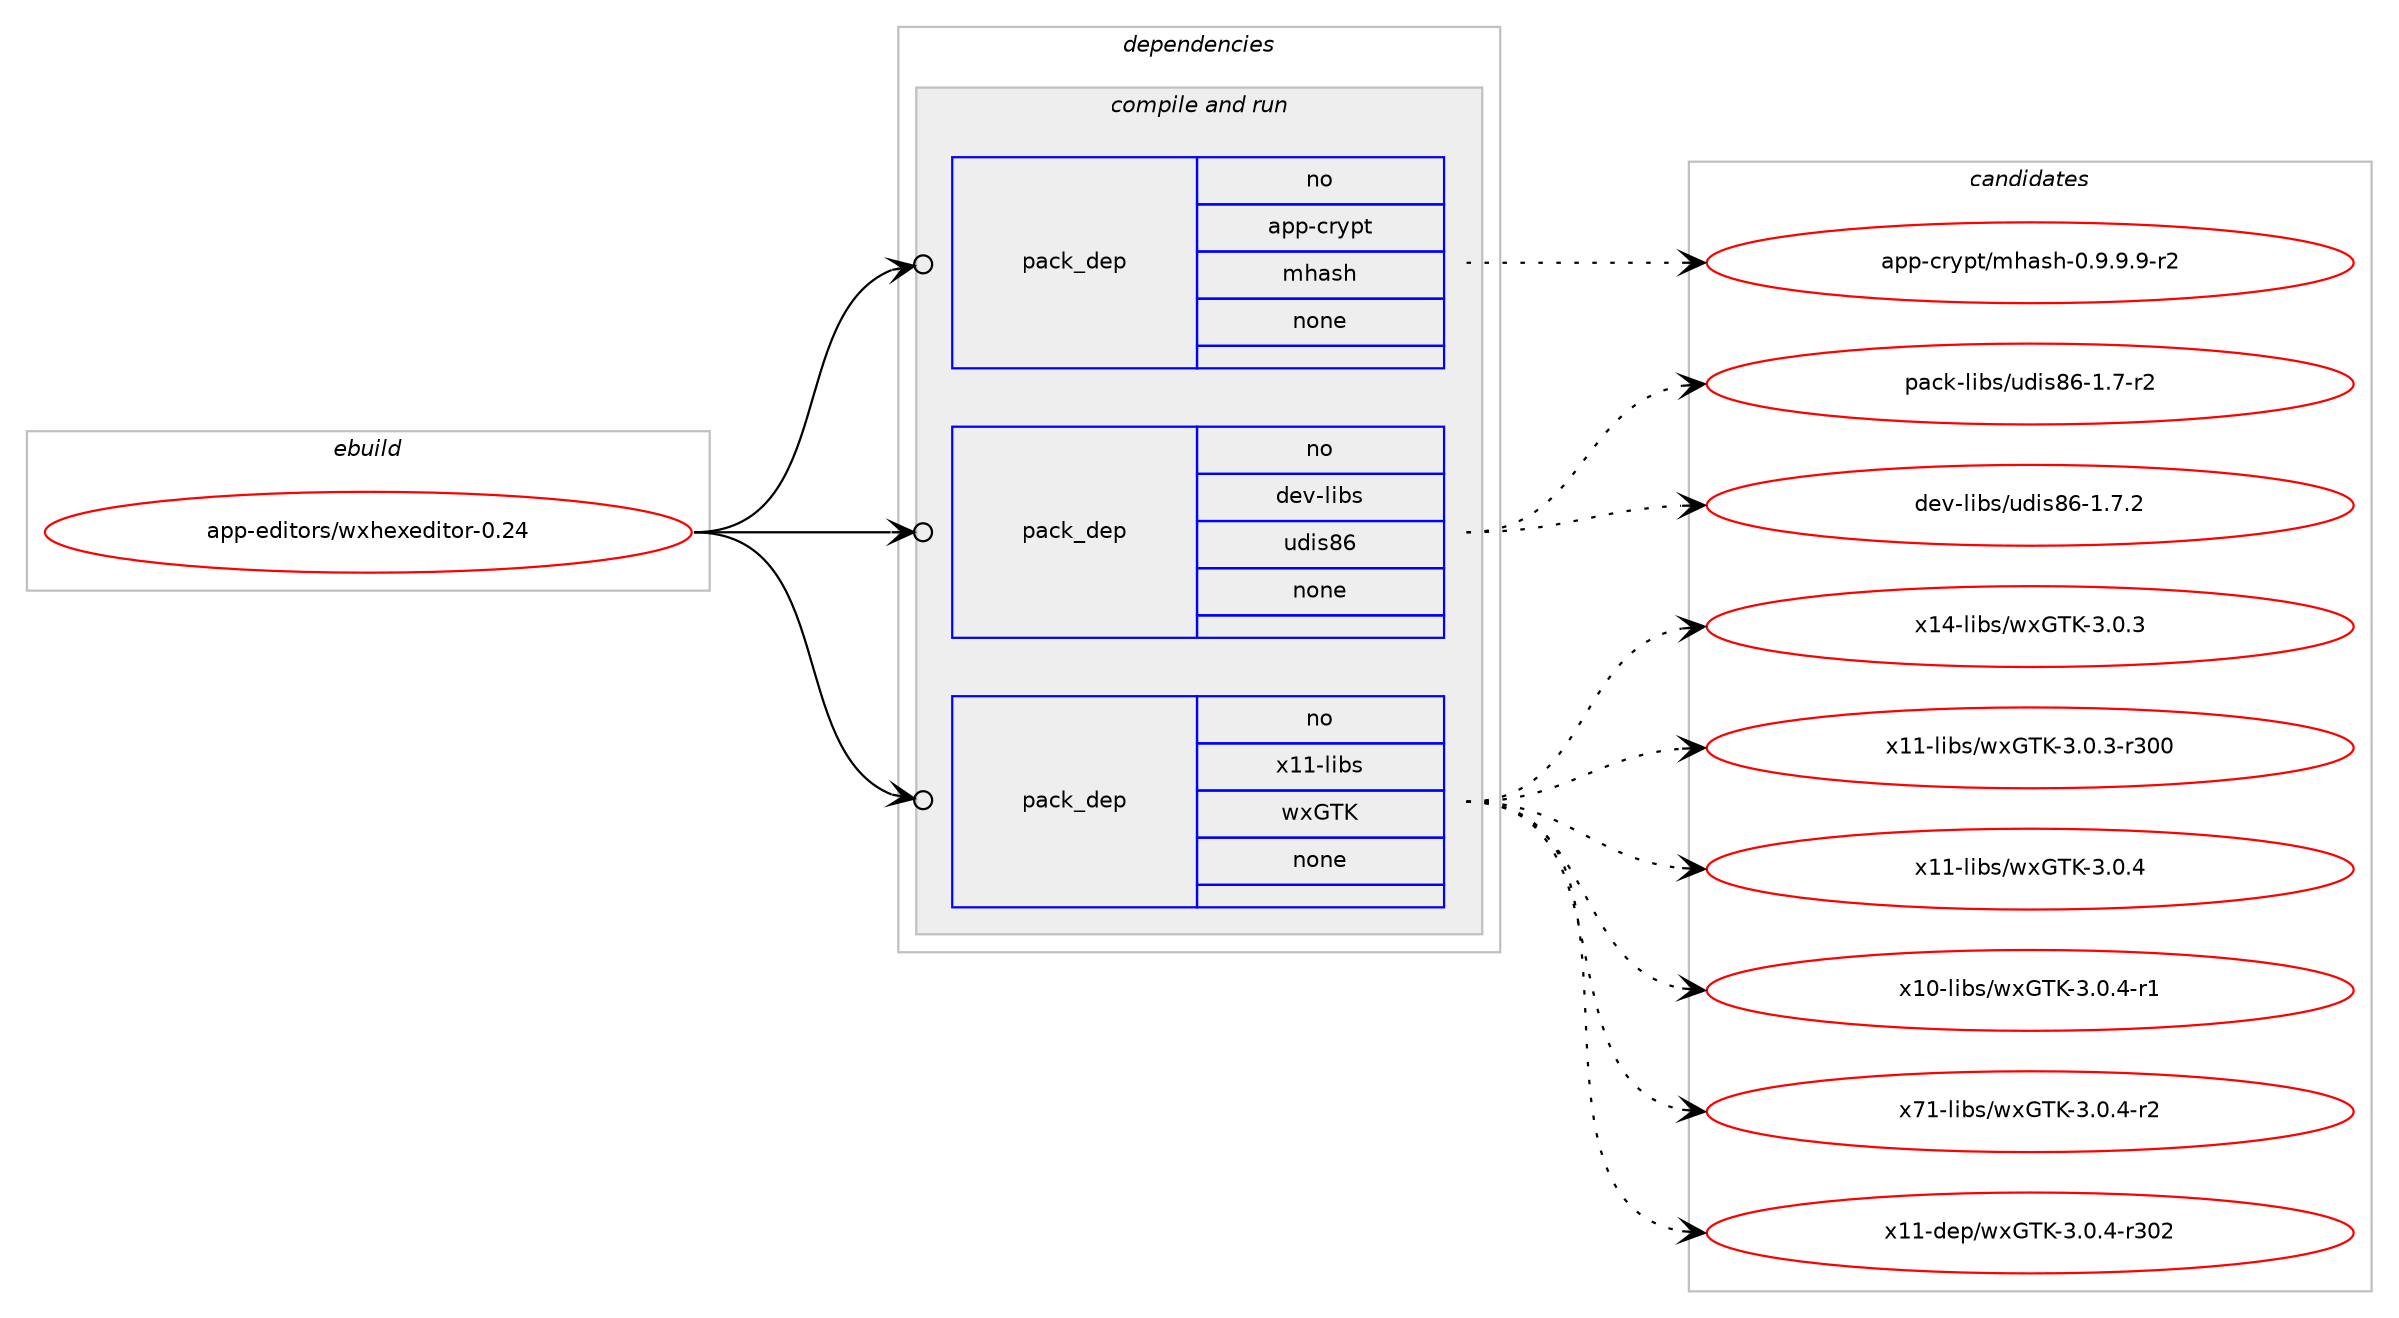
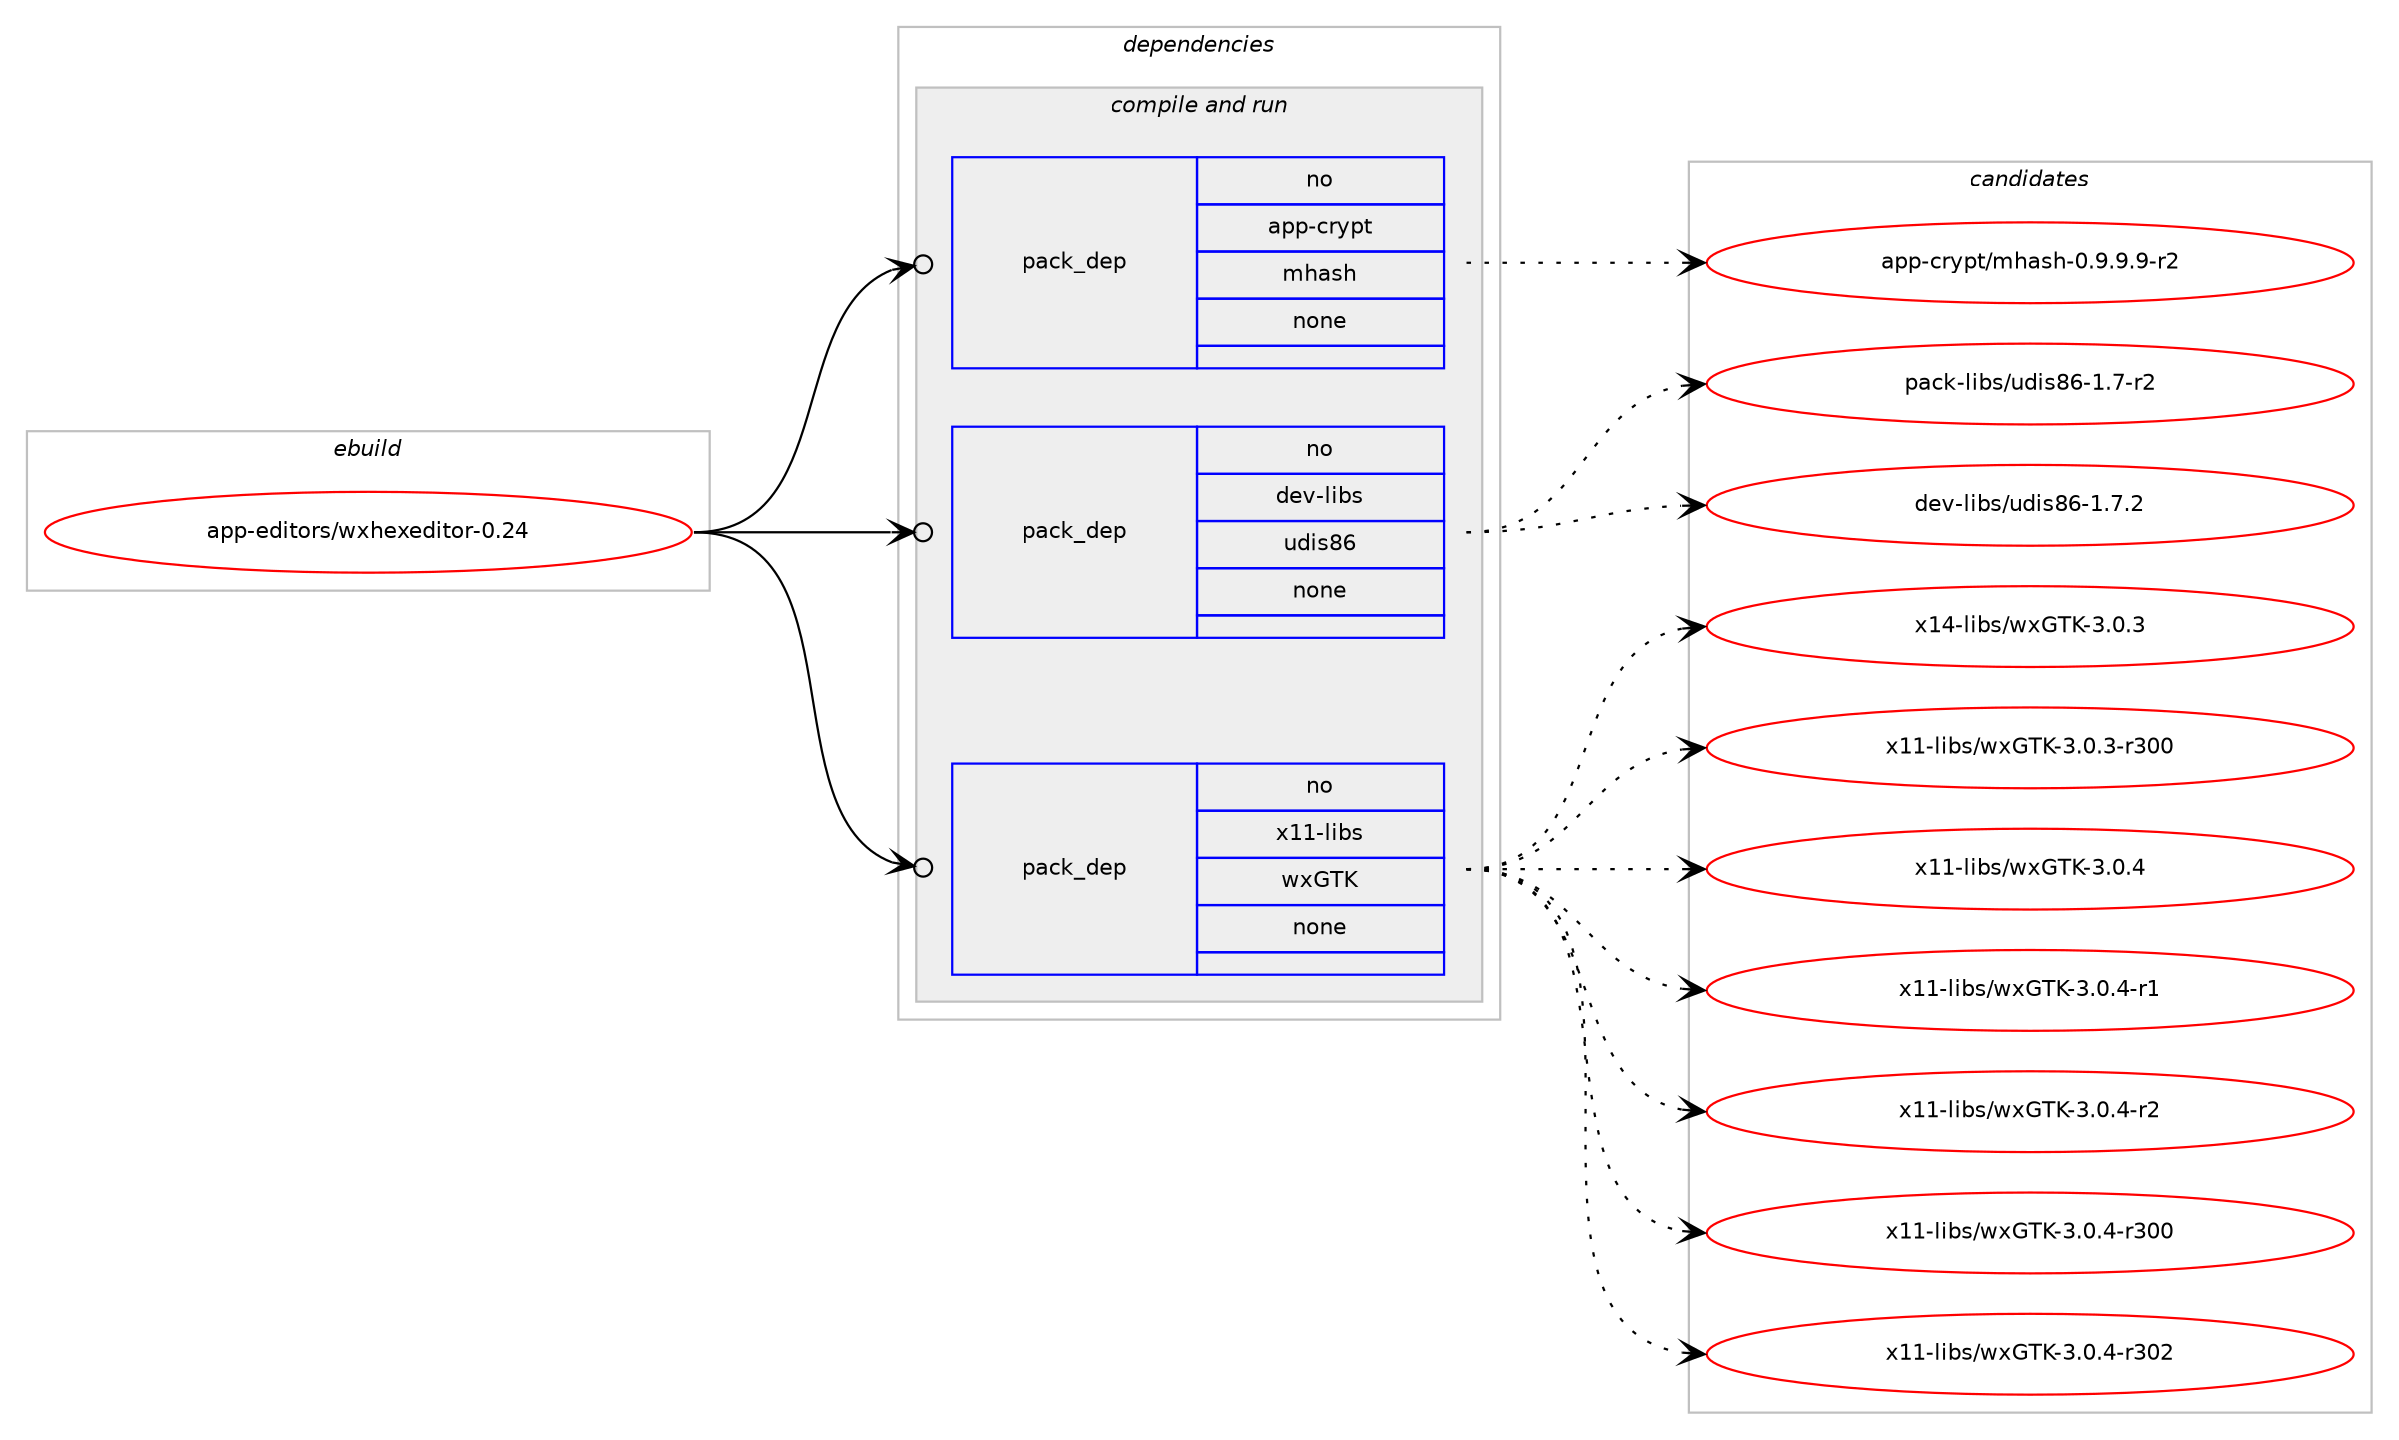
node "x10-libs/wxGTK-3.0.4-r1": label "x10-libs/wxGTK-3.0.4-r1" -> "x11-libs/wxGTK-3.0.4-r1"
node "x71-libs/wxGTK-3.0.4-r2": label "x71-libs/wxGTK-3.0.4-r2" -> "x11-libs/wxGTK-3.0.4-r2"
node "x11-dep/wxGTK-3.0.4-r302": label "x11-dep/wxGTK-3.0.4-r302" -> "x11-libs/wxGTK-3.0.4-r302"
node "x11-libs/wxGTK-3.0.4-r300": added
